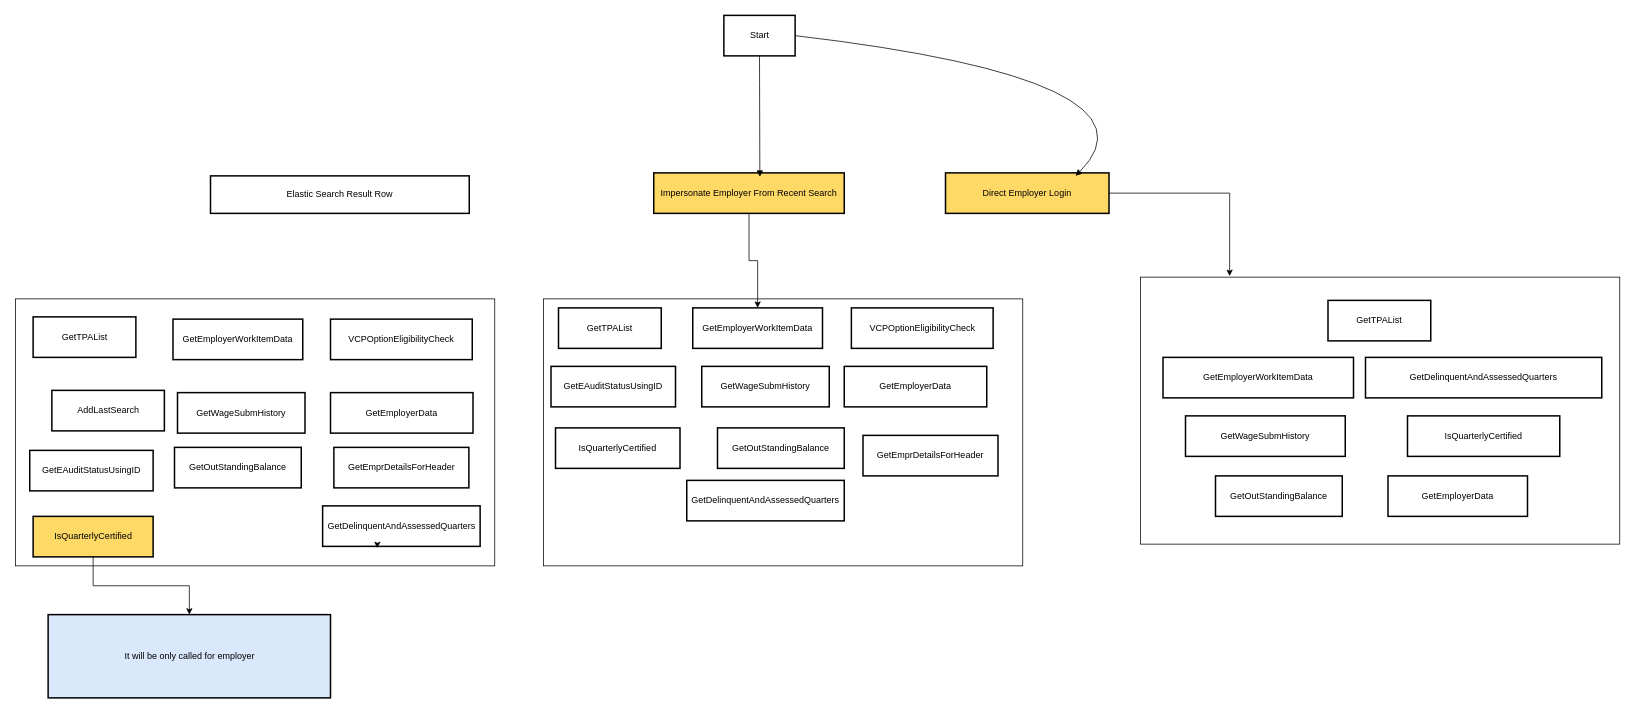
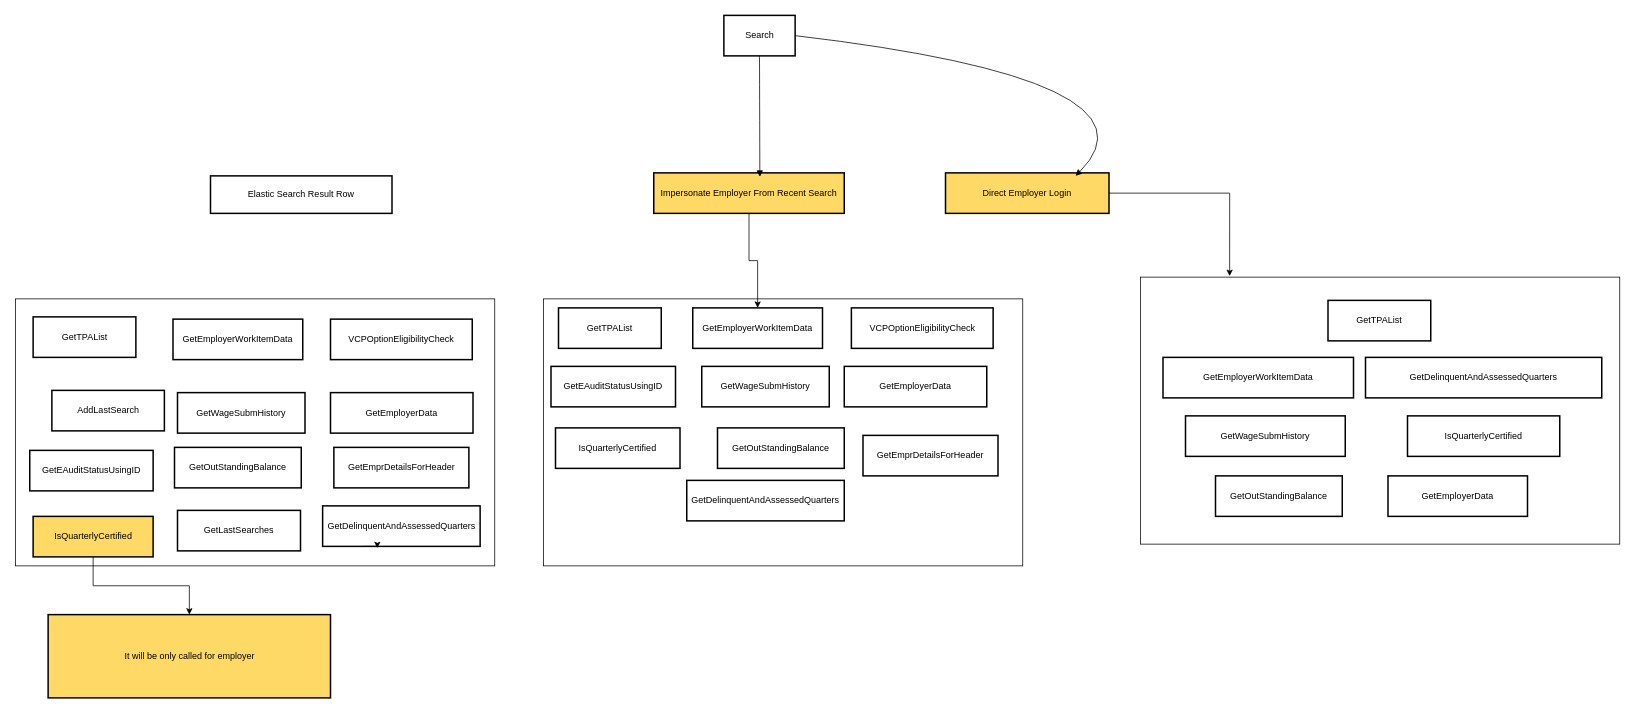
node "Start": label "Start" -> "Search"
node "Elastic Search Result Row": size 259x38 -> 182x38
node "GetLastSearches": added
node "It will be only called for employer": fillcolor #dae8fc -> #ffd966
